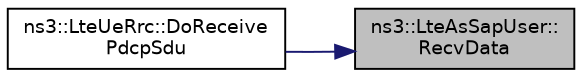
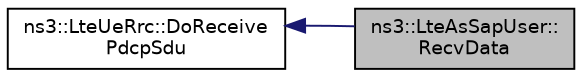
edge "ns3::LteUeRrc::DoReceive PdcpSdu" -> "ns3::LteAsSapUser:: RecvData": reversed
